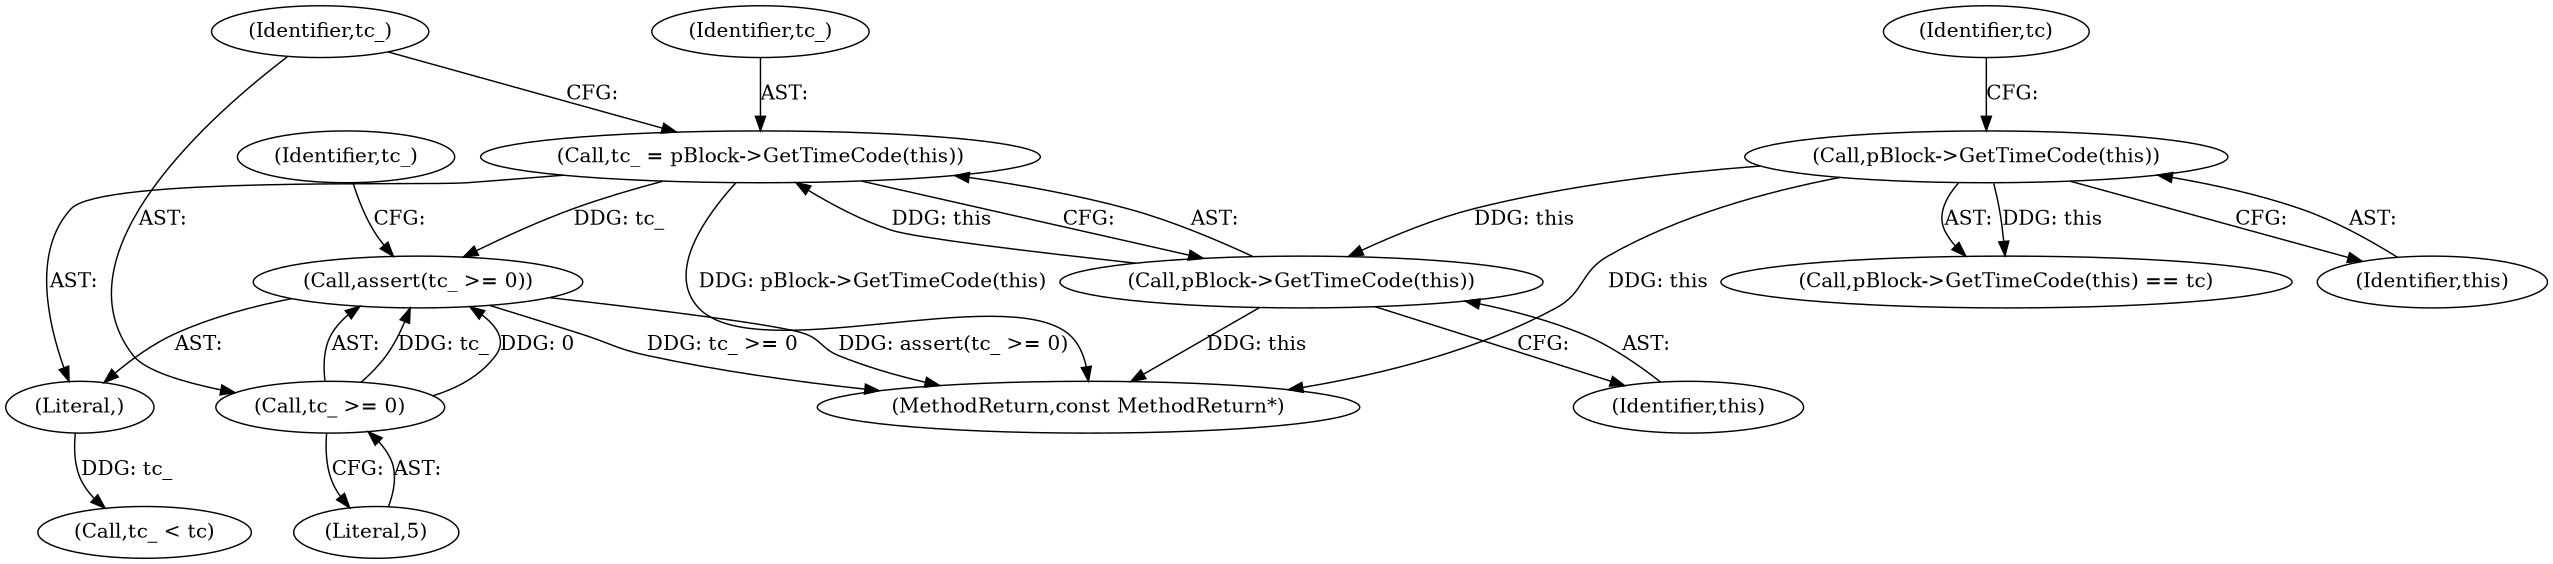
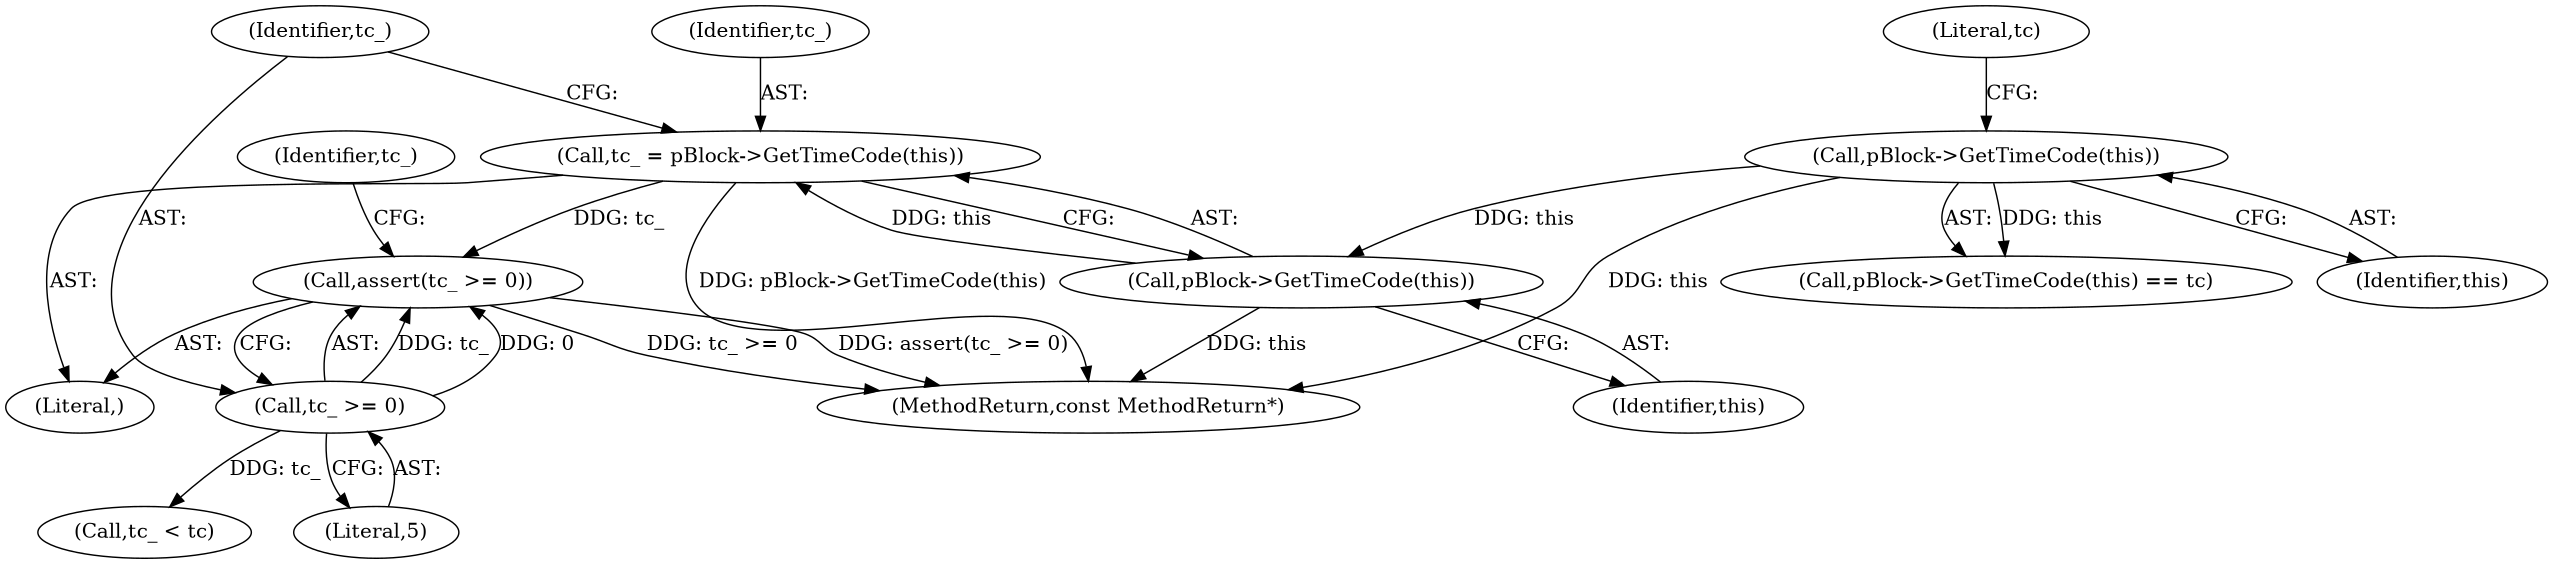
node "(Identifier,tc)": label "(Identifier,tc)" -> "(Literal,tc)"
edge "(Call,assert(tc_ >= 0))" -> "(Call,tc_ >= 0)": added, label "CFG:"
edge "(Literal,)" -> "(Call,tc_ < tc)": now "(Call,tc_ >= 0)" -> "(Call,tc_ < tc)"
